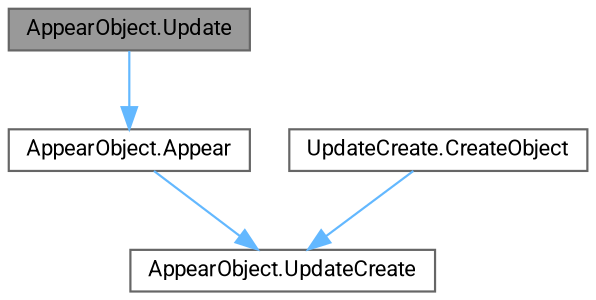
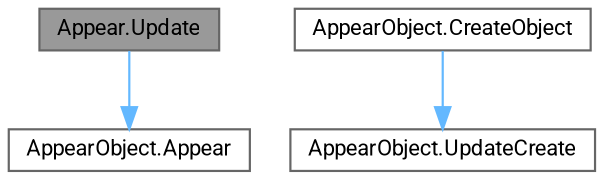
node "AppearObject.Update": label "AppearObject.Update" -> "Appear.Update"
node "UpdateCreate.CreateObject": label "UpdateCreate.CreateObject" -> "AppearObject.CreateObject"
edge "AppearObject.Appear" -> "AppearObject.UpdateCreate": removed
